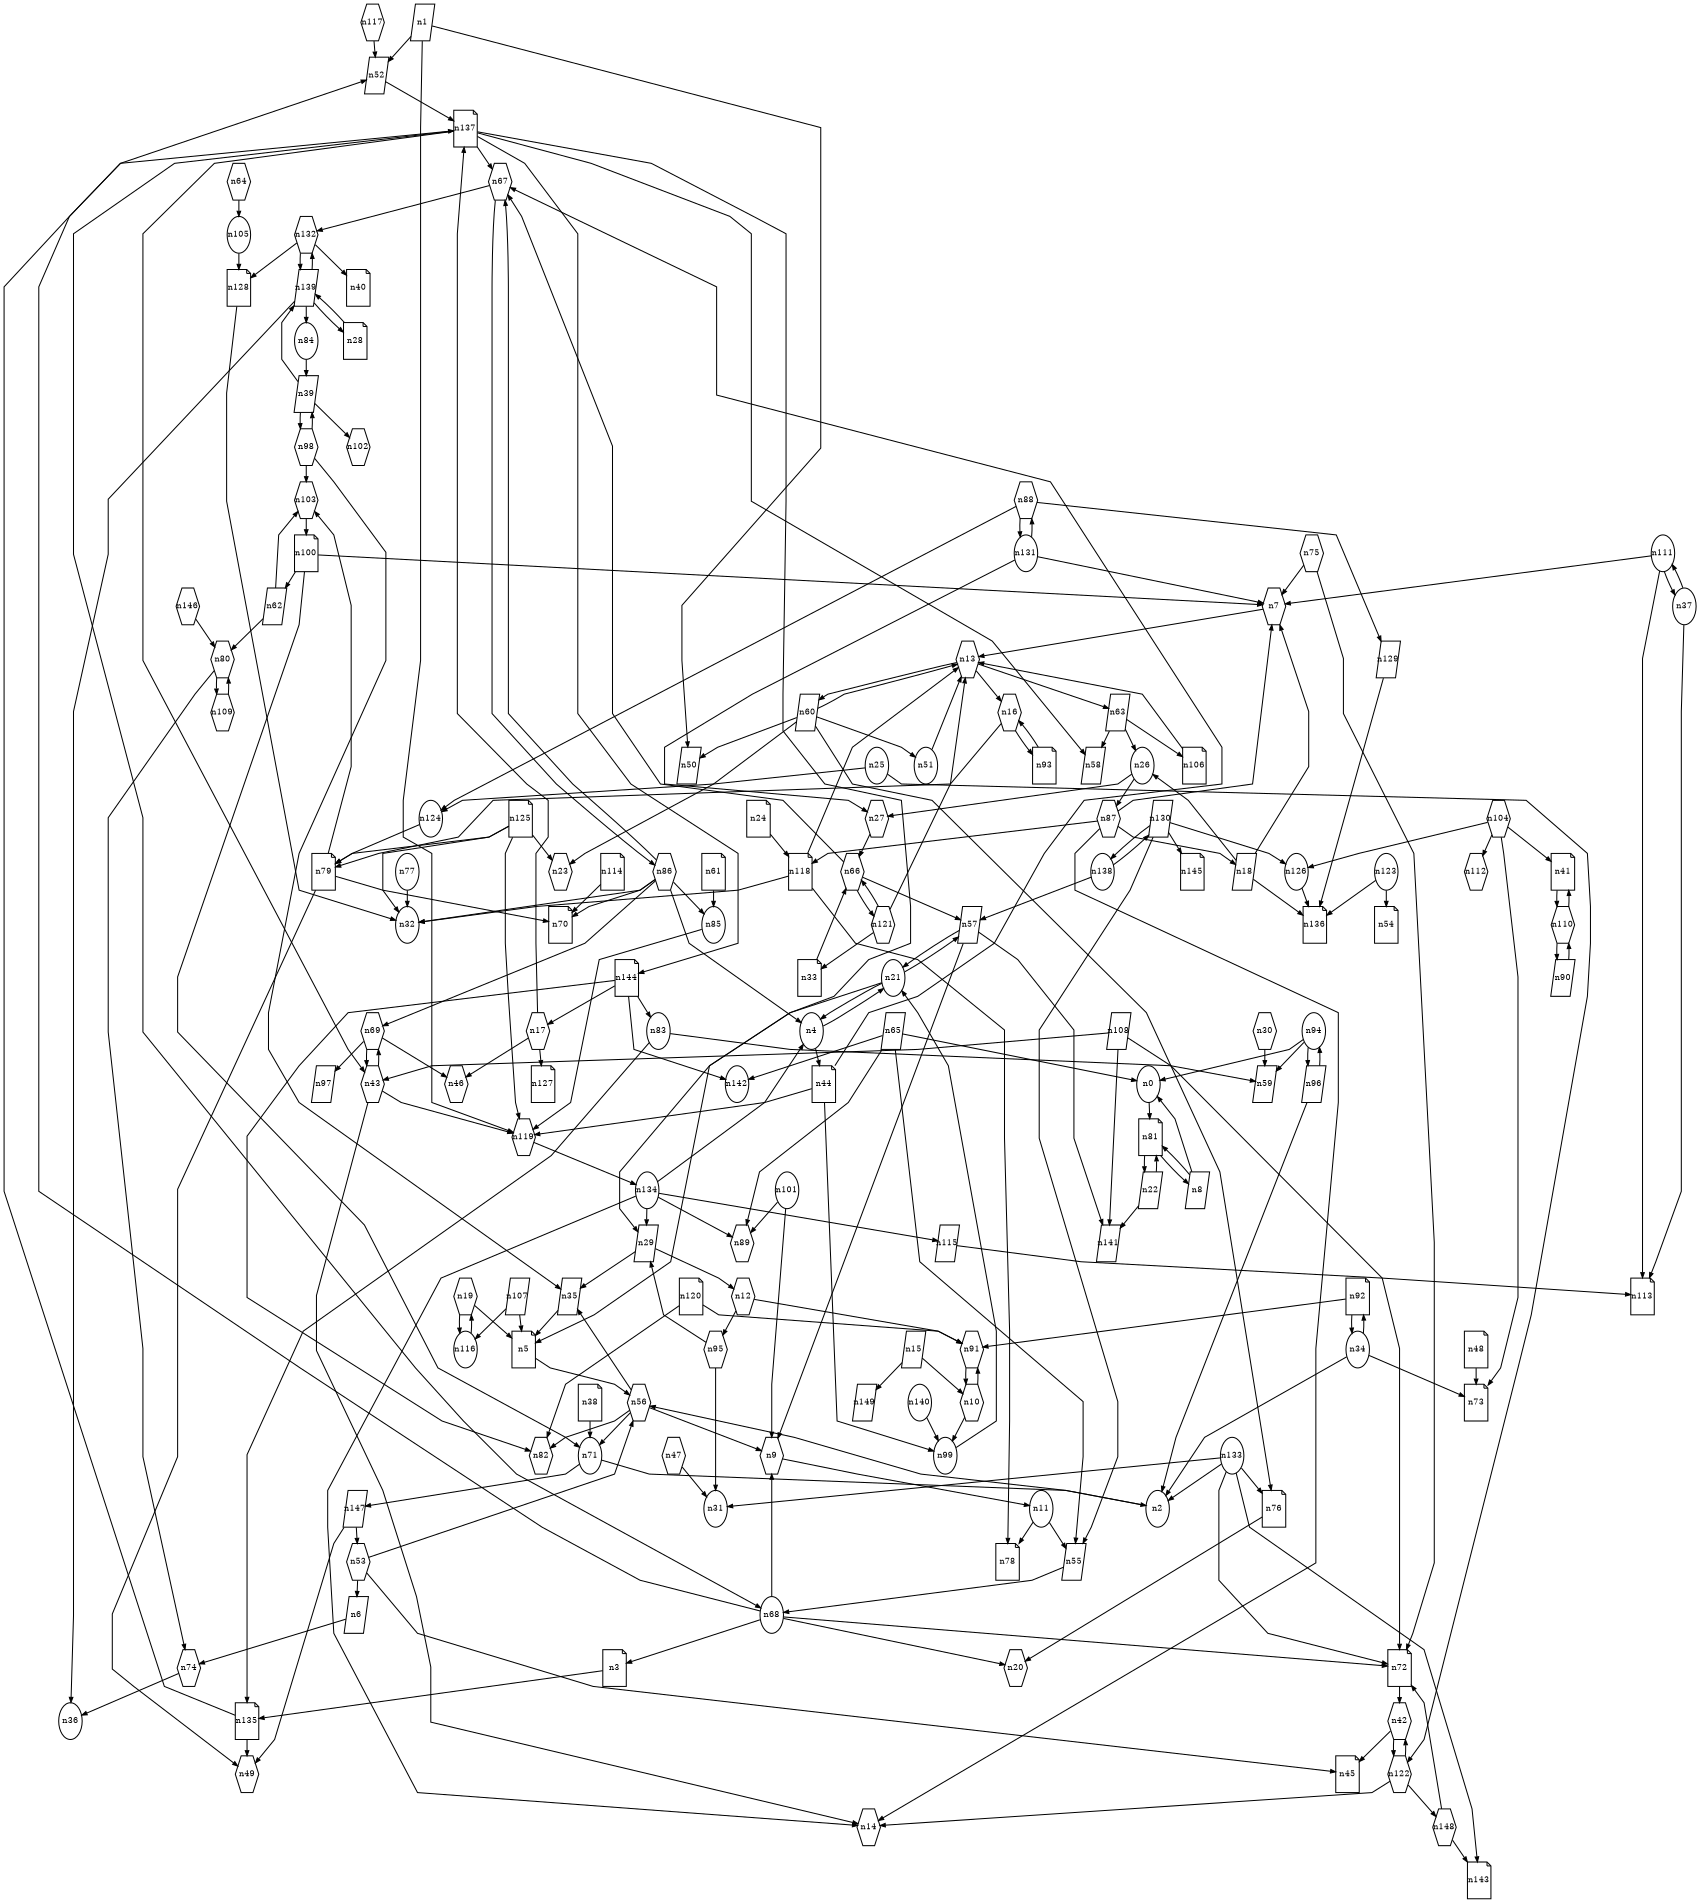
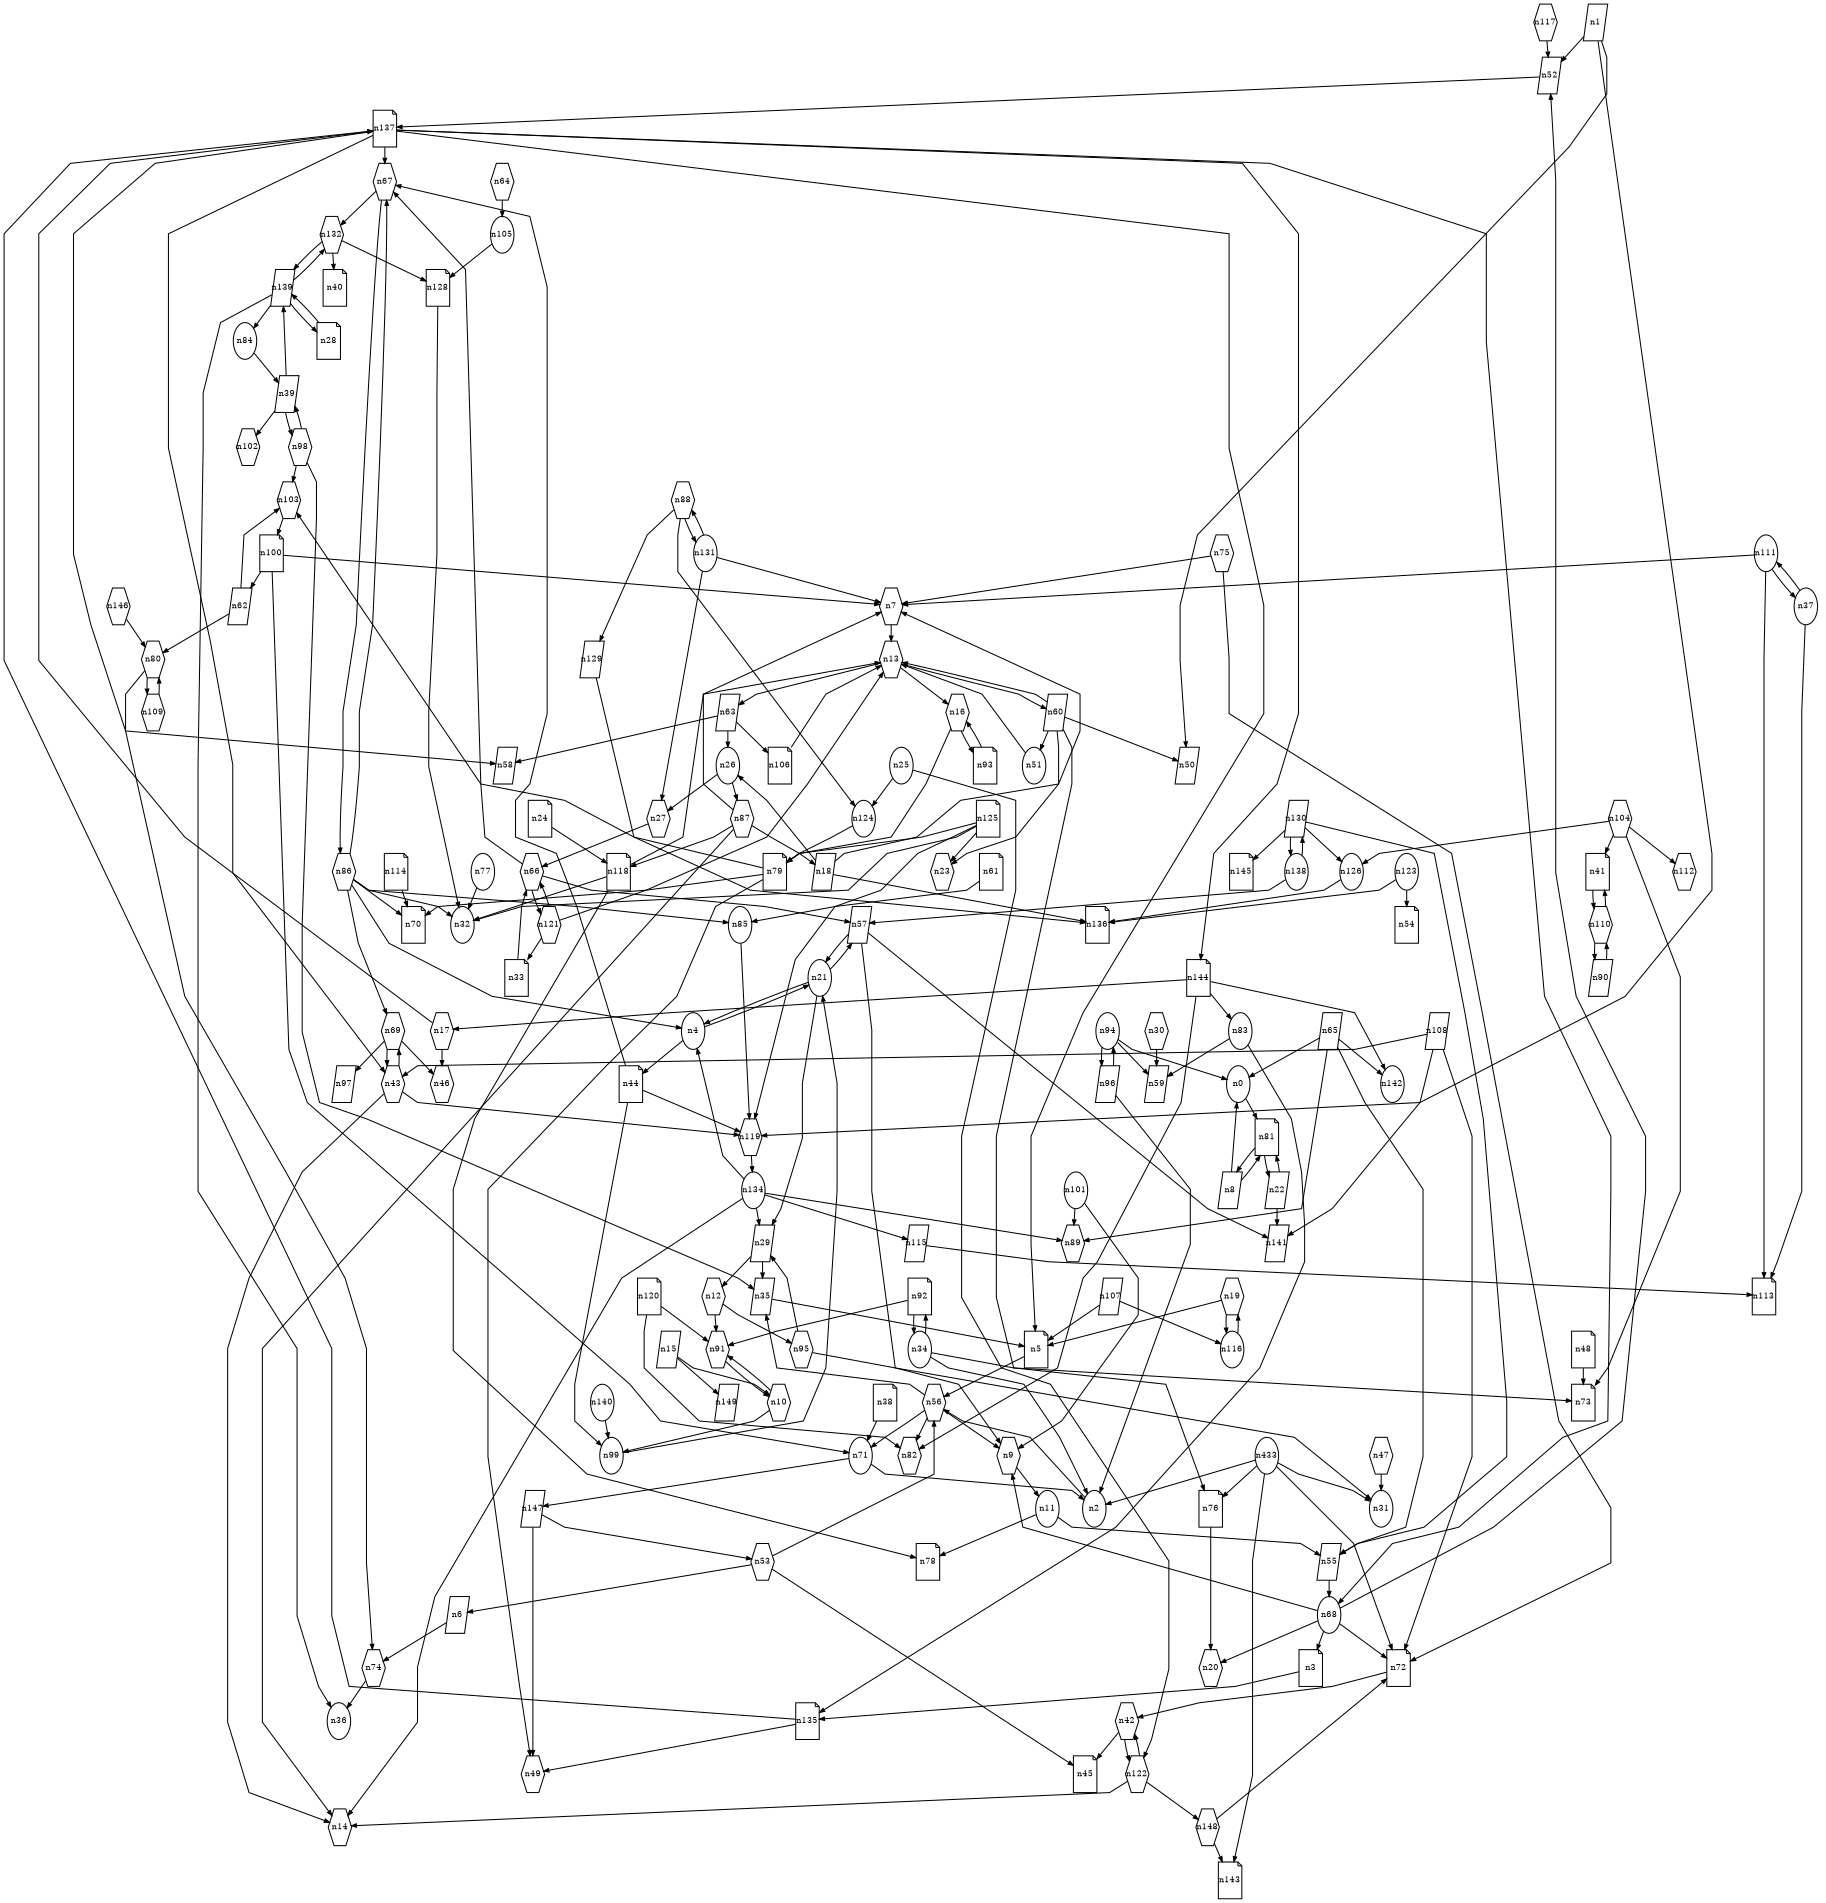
node "n127": removed
node "n133": label "n133" -> "n433"
